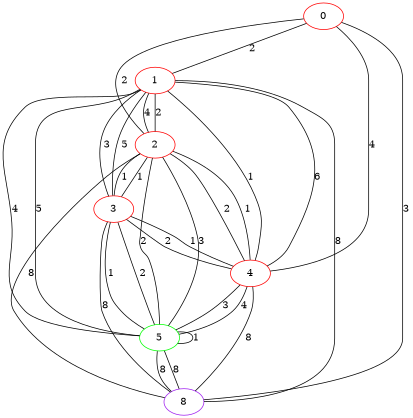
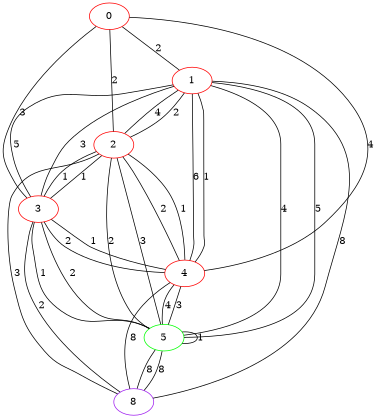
edge "2" -- "8": label "8" -> "3"
edge "0" -- "8": now "0" -- "3"
edge "3" -- "8": label "8" -> "2"
